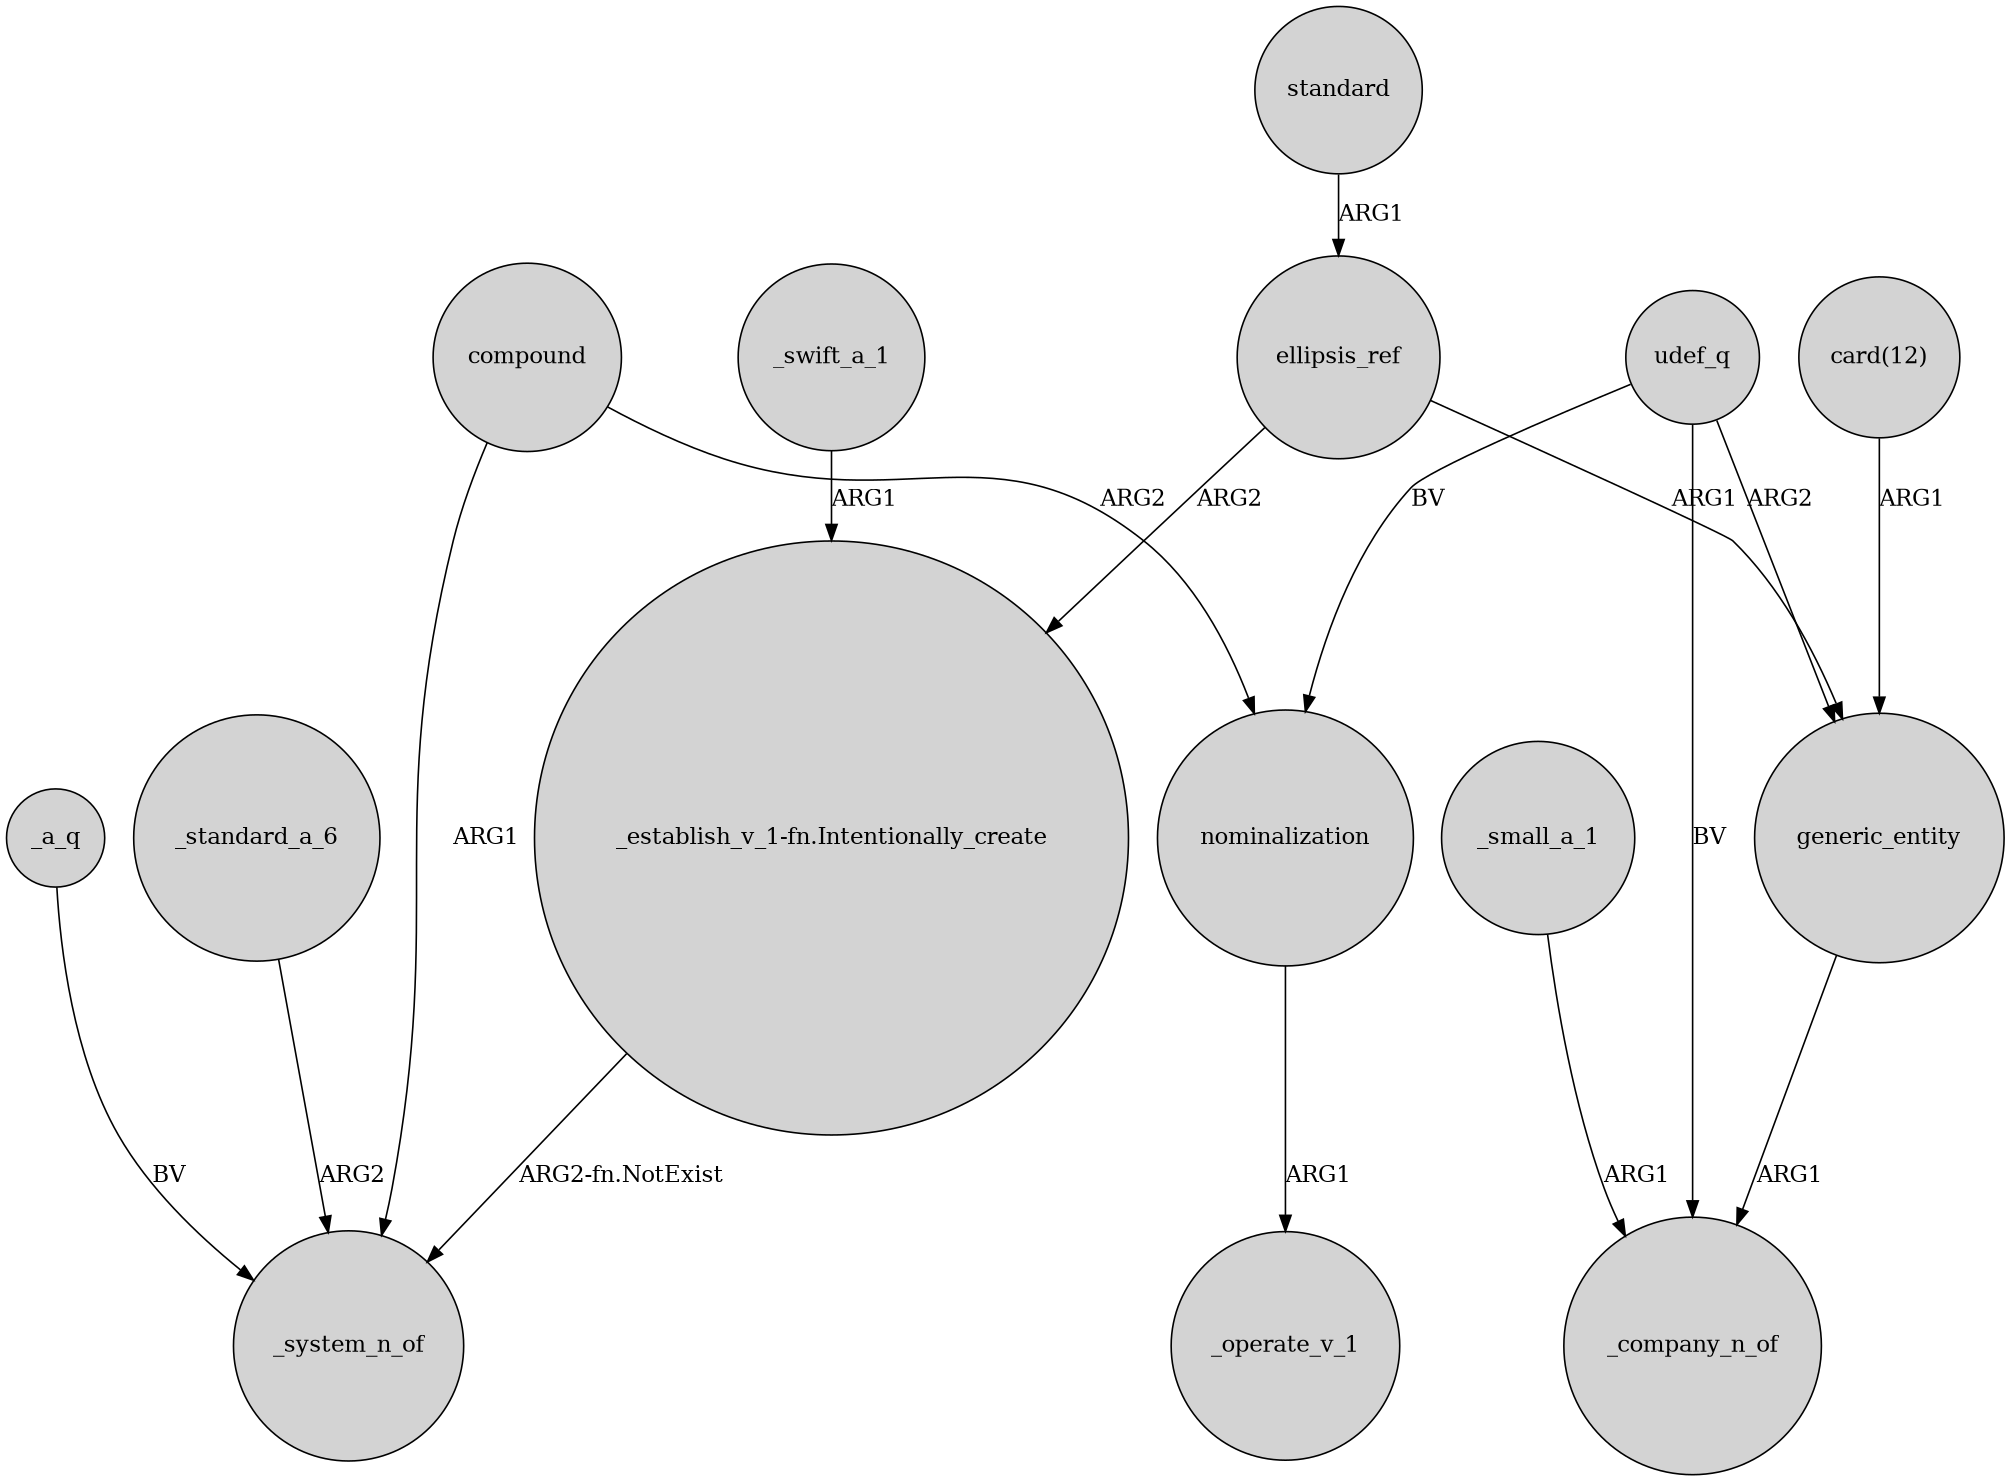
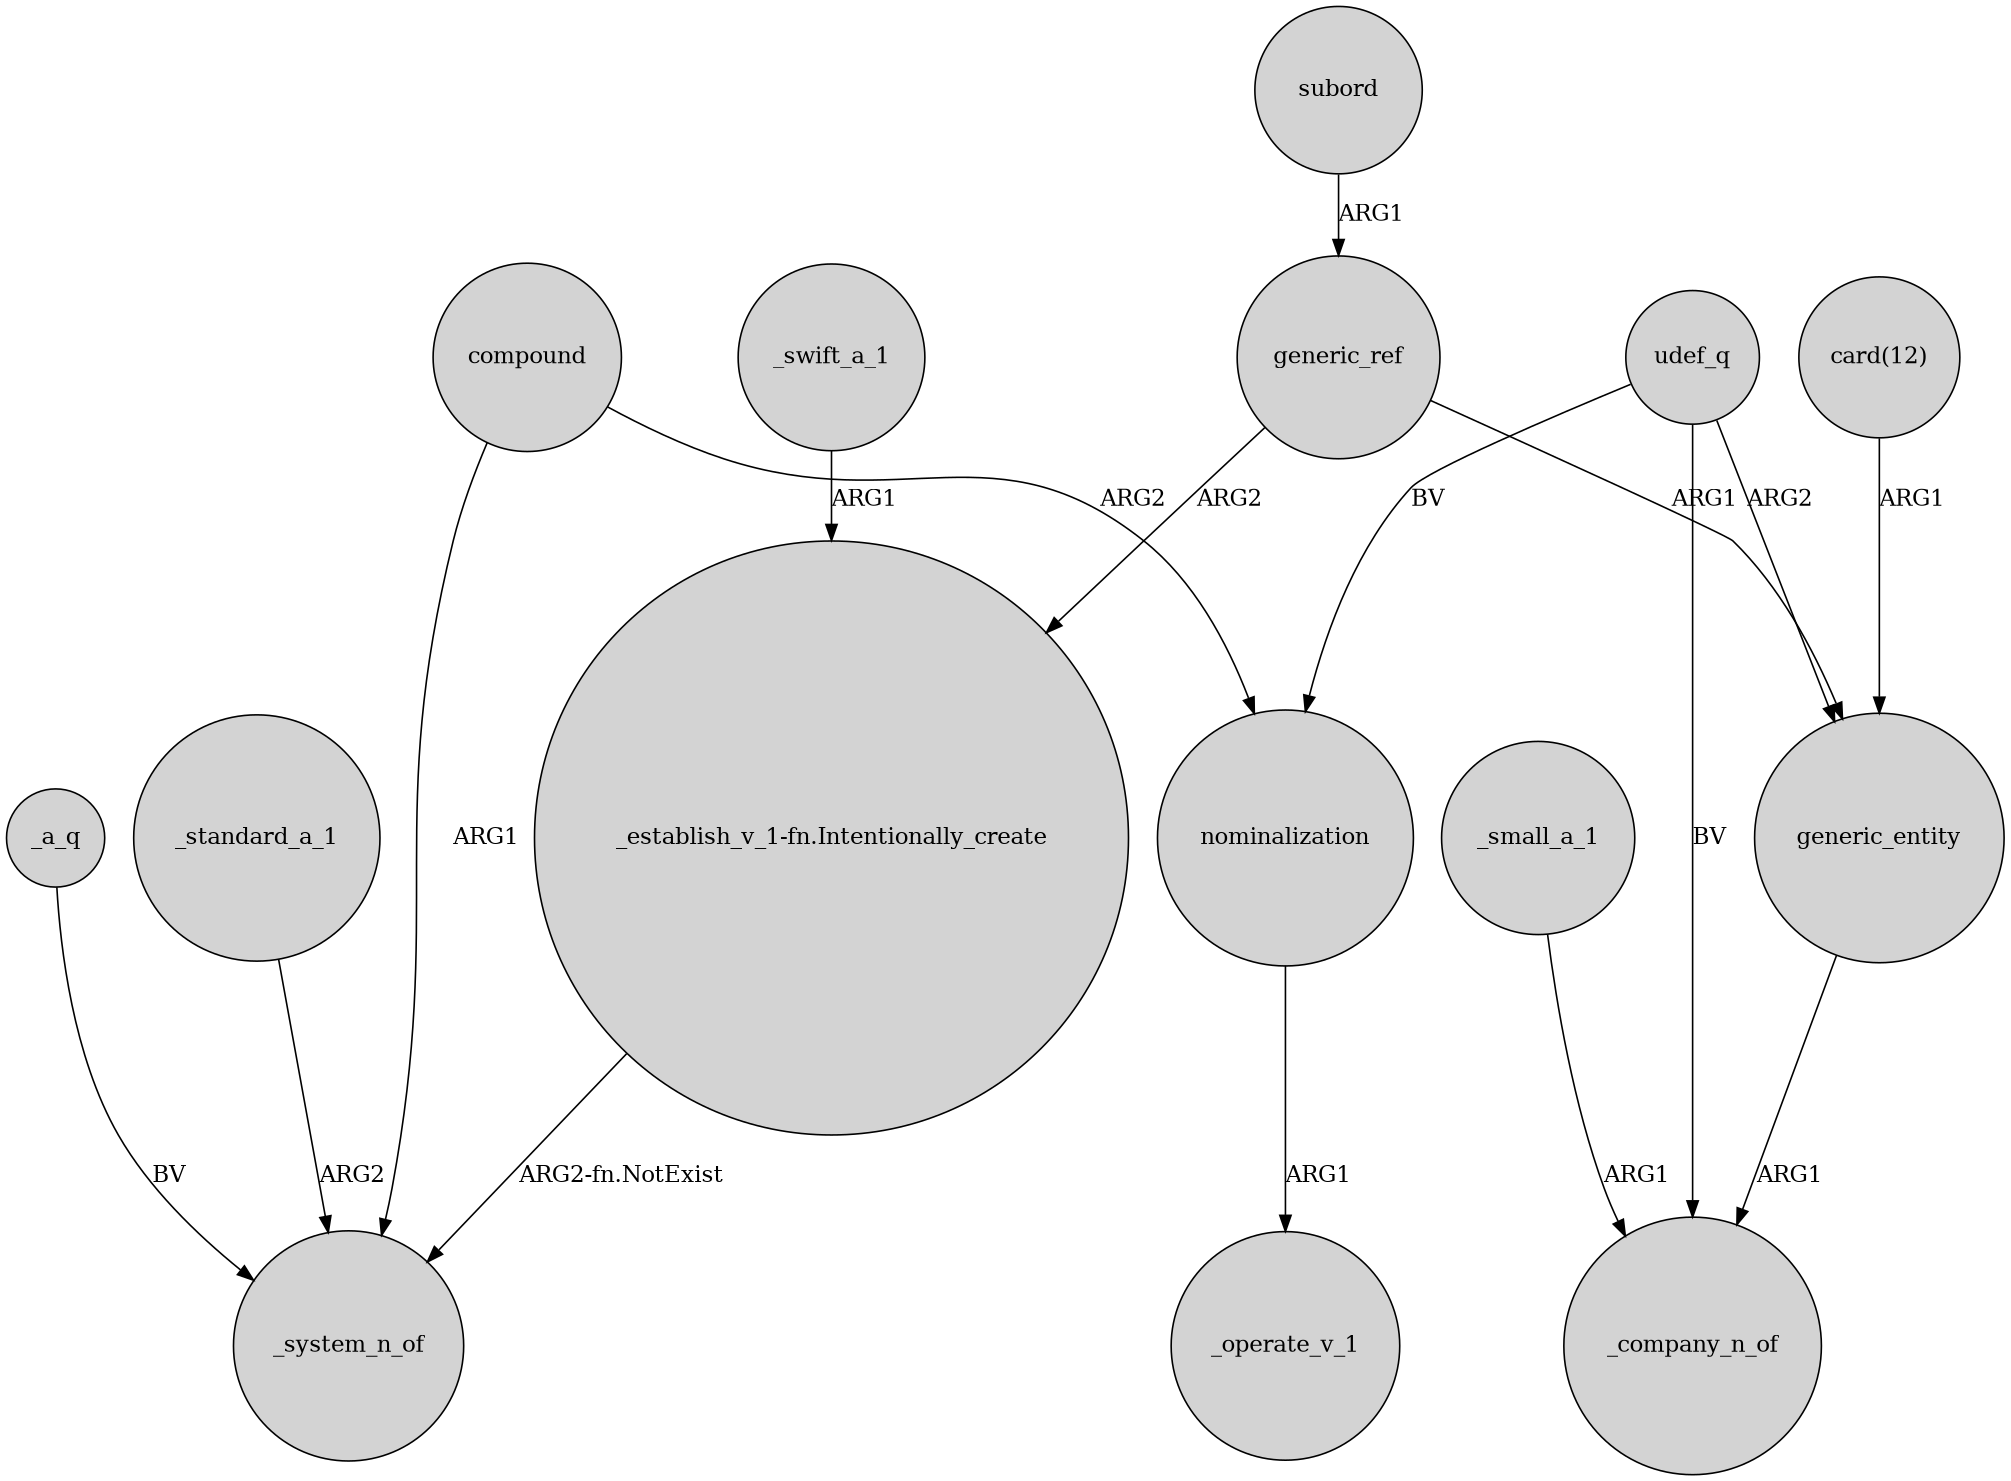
node "standard": label "standard" -> "subord"
node "ellipsis_ref": label "ellipsis_ref" -> "generic_ref"
node "_standard_a_6": label "_standard_a_6" -> "_standard_a_1"
